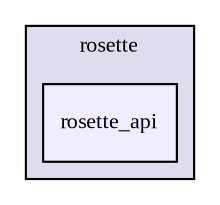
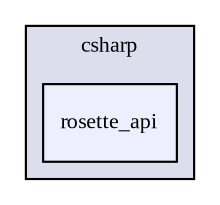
cluster "rosette": label "rosette" -> "csharp"
